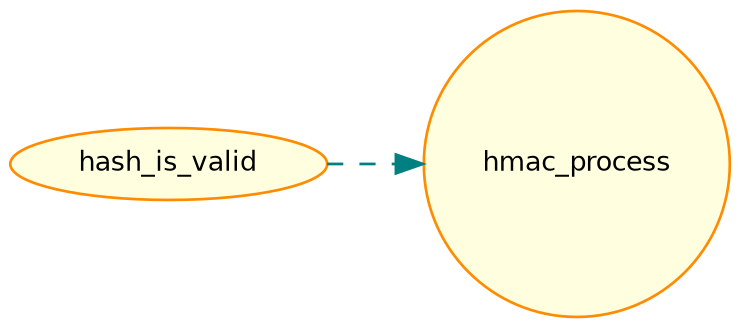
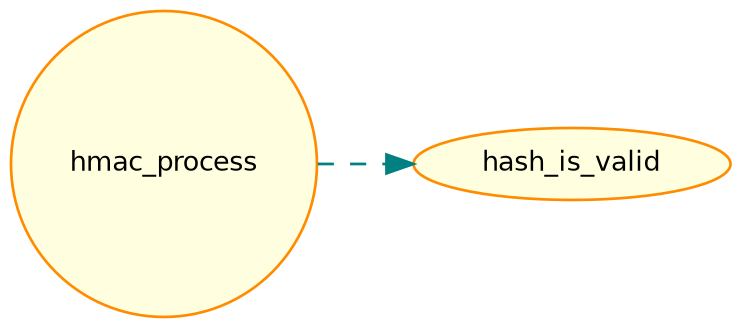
edge "hash_is_valid" -> "hmac_process": reversed
